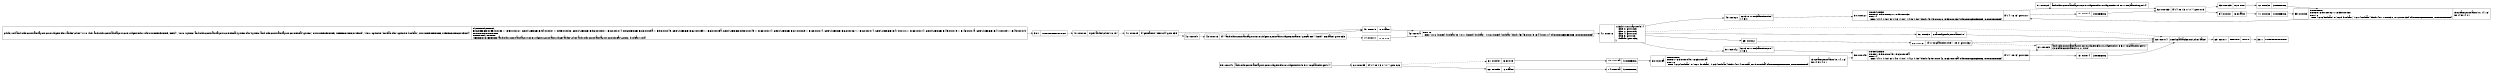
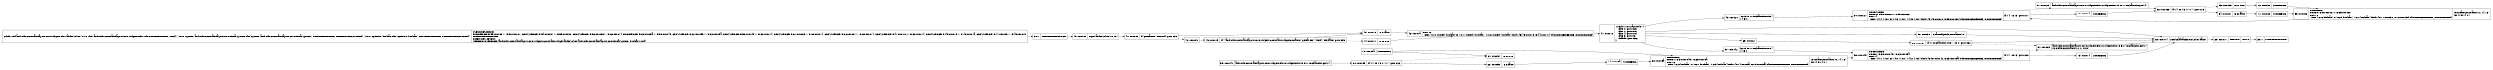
edge "47: 0x001c" -> "68: 0x0074": style dashed -> solid
edge "61: 0x0057" -> "75: 0x005a": reversed
edge "74: 0x005a" -> "63: 0x005a": added
